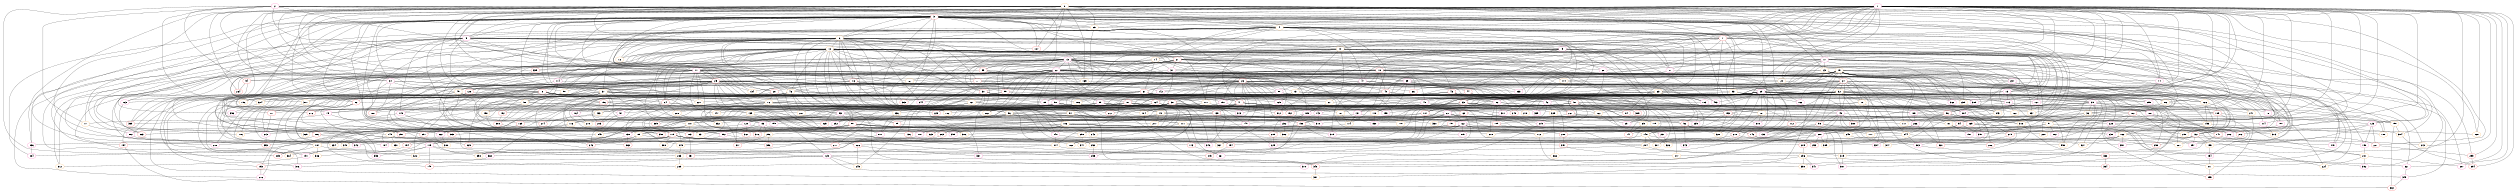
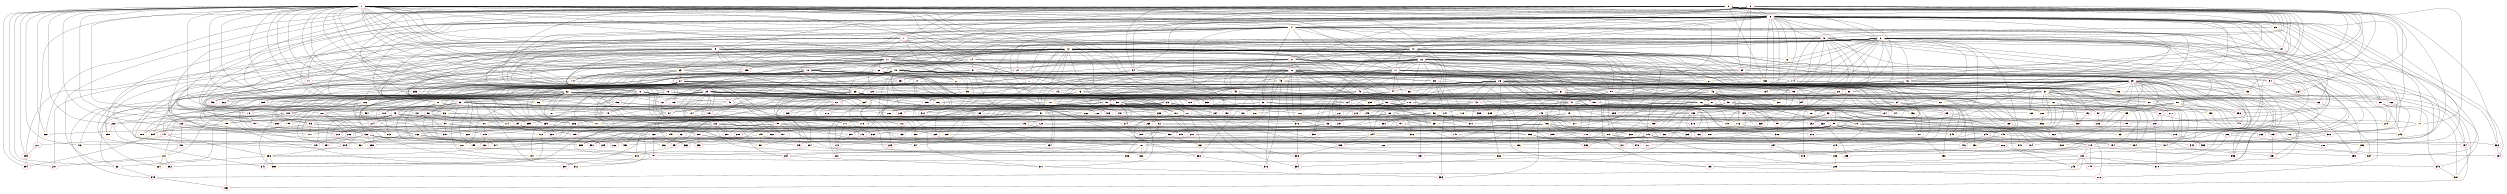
edge "11" -- "41": now "11" -- "51"
node "330": removed
edge "123" -- "221": removed
edge "38" -- "168": now "38" -- "210"
